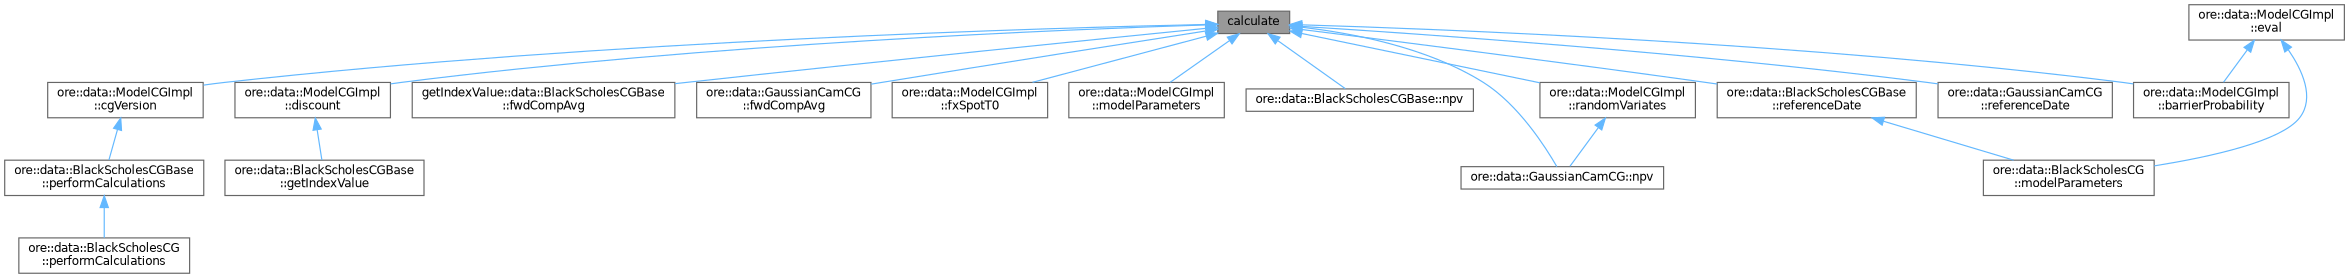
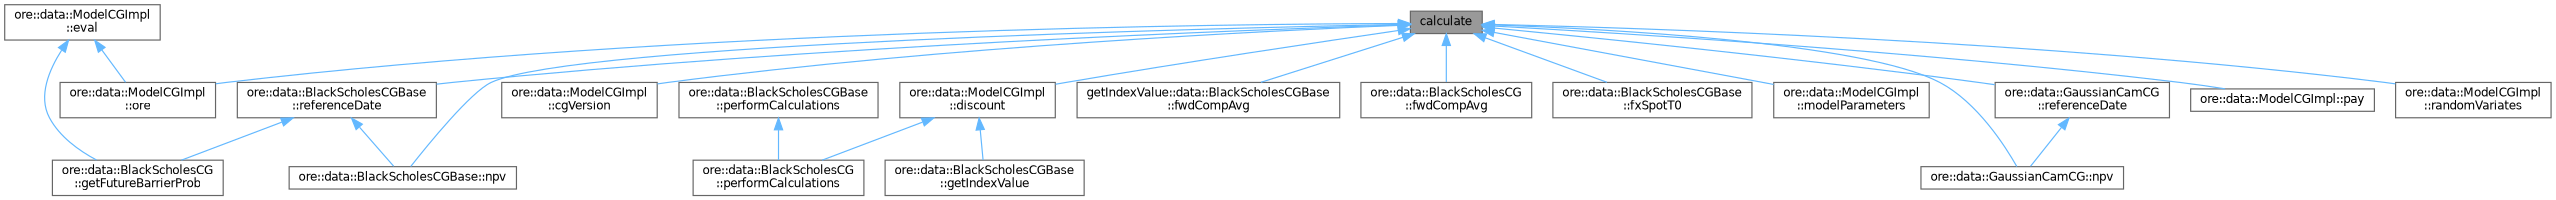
node "ore::data::GaussianCamCG ::fwdCompAvg": label "ore::data::GaussianCamCG ::fwdCompAvg" -> "ore::data::BlackScholesCG ::fwdCompAvg"
node "ore::data::ModelCGImpl ::fxSpotT0": label "ore::data::ModelCGImpl ::fxSpotT0" -> "ore::data::BlackScholesCGBase ::fxSpotT0"
node "ore::data::ModelCGImpl ::barrierProbability": label "ore::data::ModelCGImpl ::barrierProbability" -> "ore::data::ModelCGImpl ::ore"
node "ore::data::ModelCGImpl::pay": added
edge "ore::data::BlackScholesCG ::performCalculations" -> "ore::data::ModelCGImpl ::discount": added
edge "ore::data::BlackScholesCGBase ::performCalculations" -> "ore::data::ModelCGImpl ::cgVersion": removed
edge "ore::data::BlackScholesCGBase::npv" -> "ore::data::BlackScholesCGBase ::referenceDate": added
edge "ore::data::GaussianCamCG::npv" -> "ore::data::ModelCGImpl ::randomVariates": now "ore::data::GaussianCamCG::npv" -> "ore::data::GaussianCamCG ::referenceDate"
node "ore::data::BlackScholesCG ::modelParameters": label "ore::data::BlackScholesCG ::modelParameters" -> "ore::data::BlackScholesCG ::getFutureBarrierProb"
